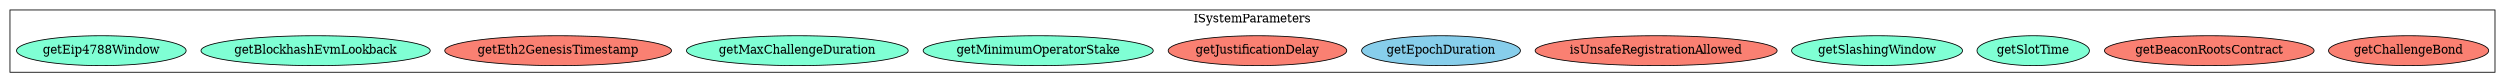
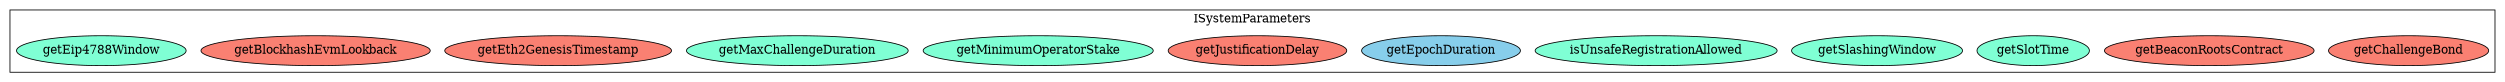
node "getBlockhashEvmLookback": fillcolor aquamarine -> salmon
node "isUnsafeRegistrationAllowed": fillcolor salmon -> aquamarine
